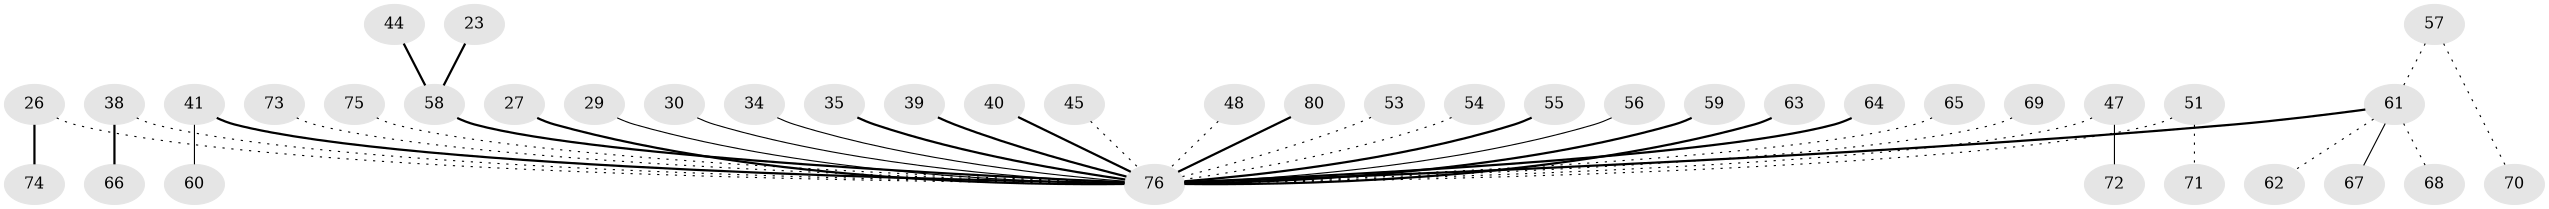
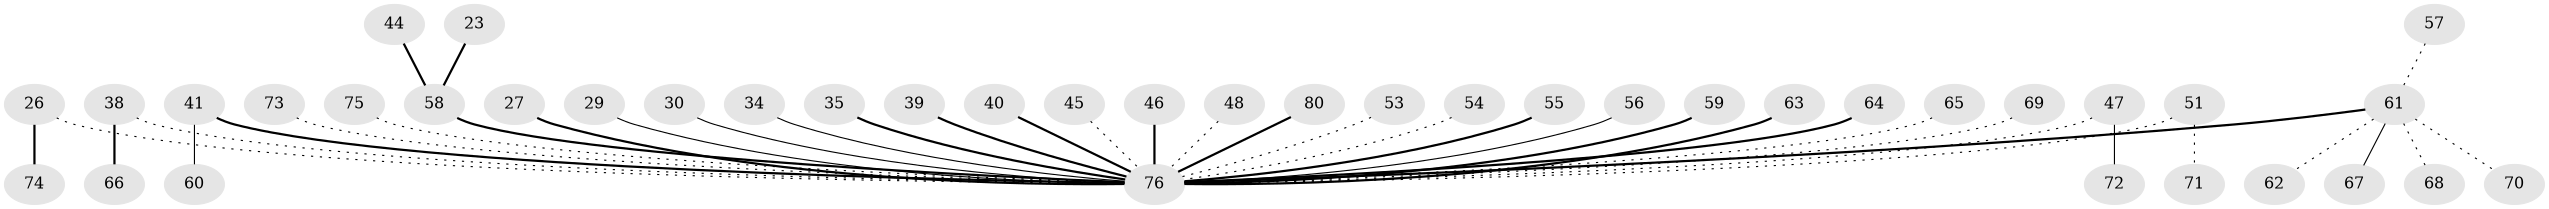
node "46": added
edge "57" -- "70": now "61" -- "70"
